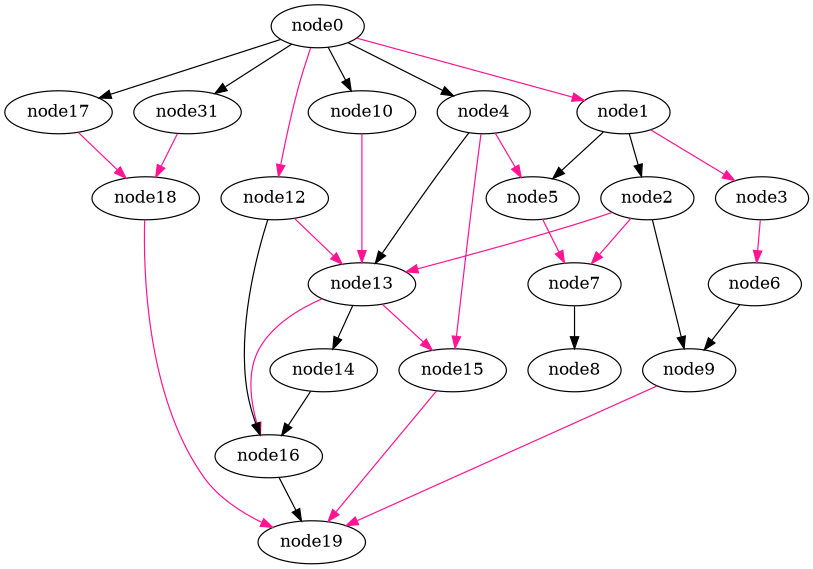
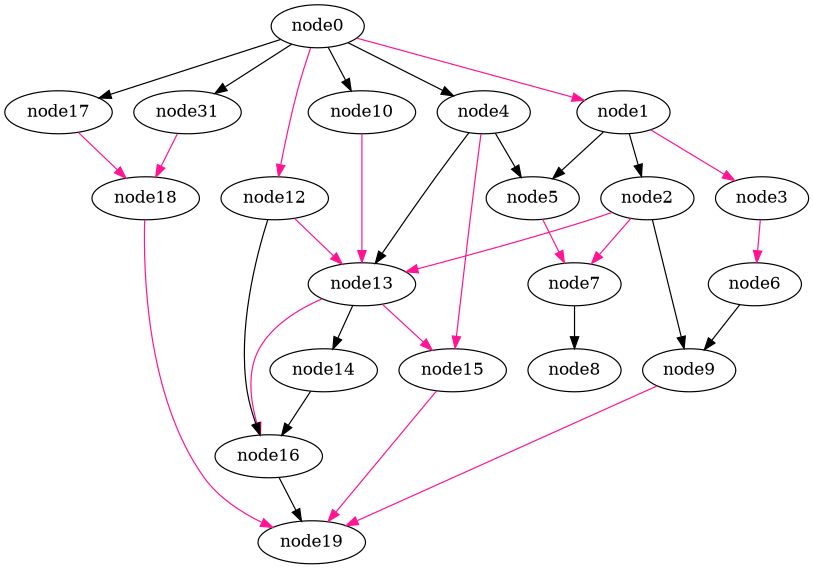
edge "node4" -> "node5": color deeppink -> black
